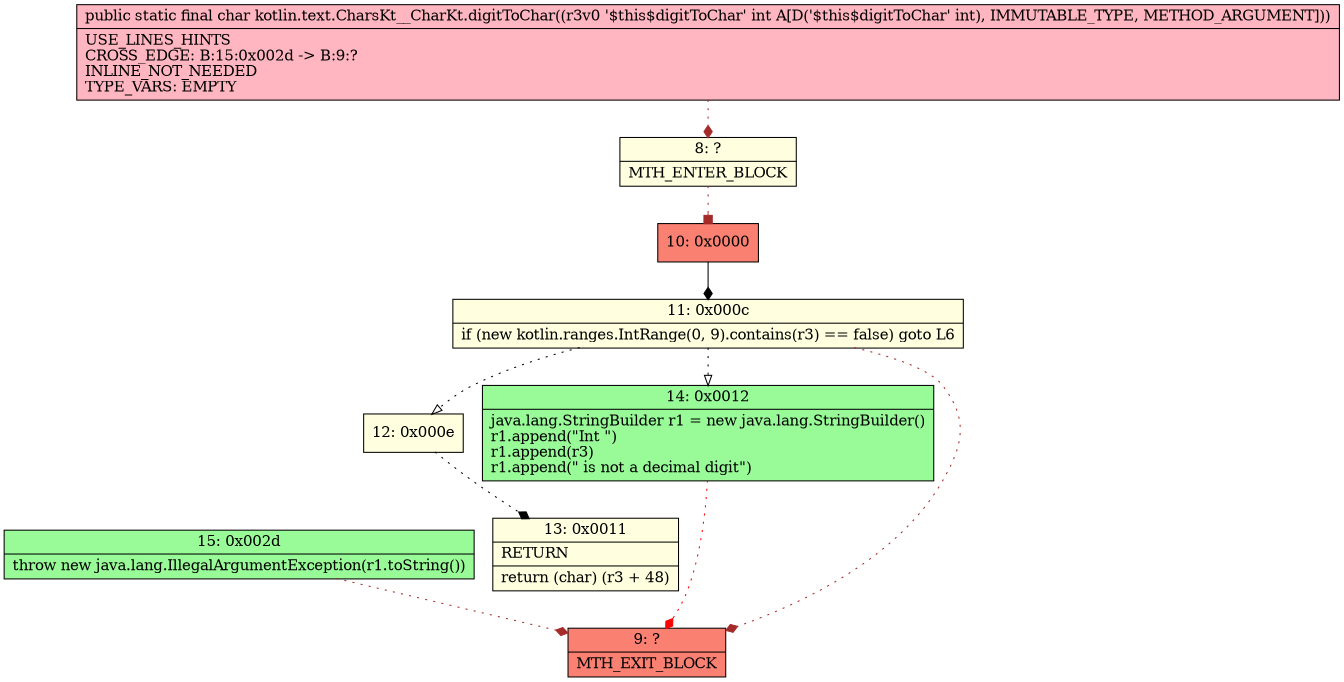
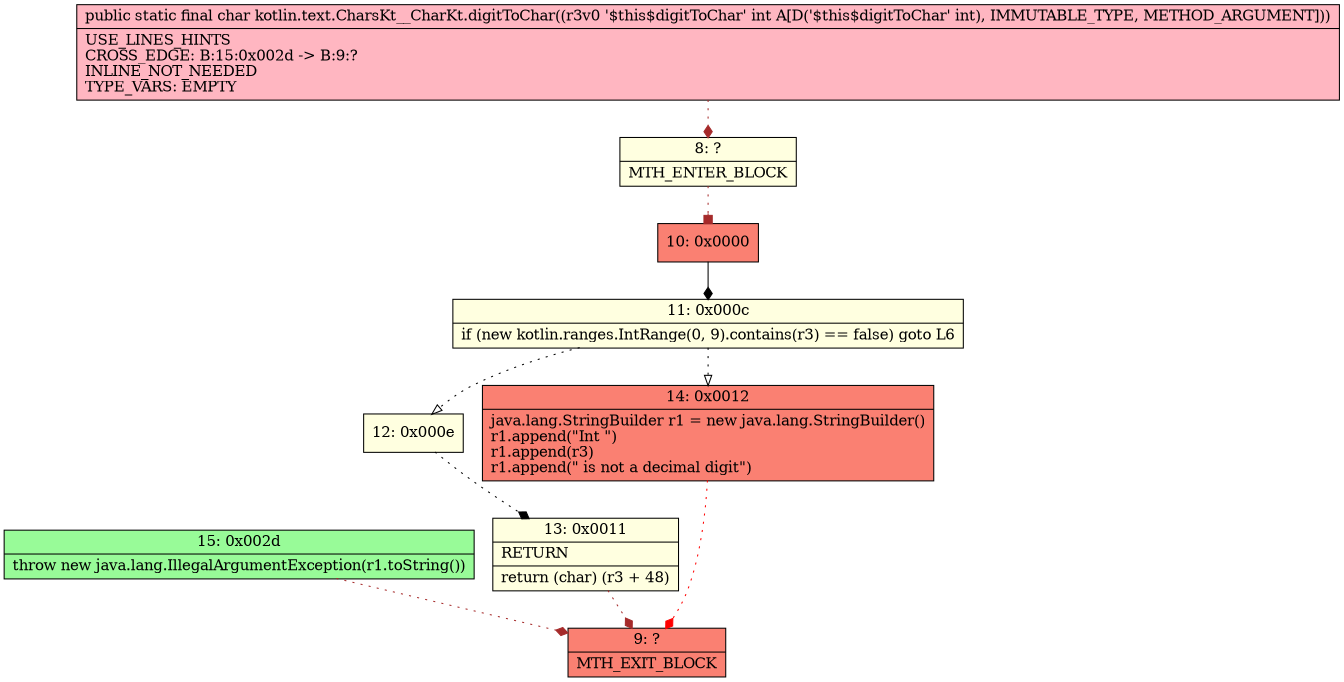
node "14: 0x0012": fillcolor palegreen -> salmon
edge "11: 0x000c" -> "9: ?": now "13: 0x0011" -> "9: ?"
